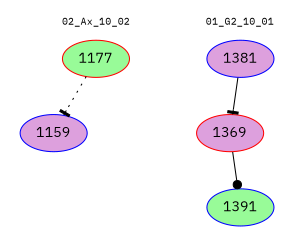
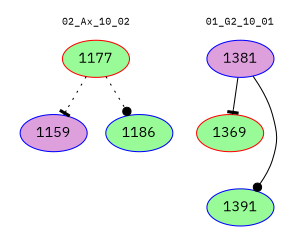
node "1186": added
node "1369": fillcolor plum -> palegreen
edge "1369" -> "1391": now "1381" -> "1391"
